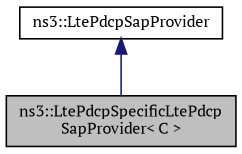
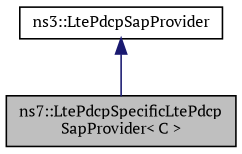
node "ns3::LtePdcpSpecificLtePdcp SapProvider< C >": label "ns3::LtePdcpSpecificLtePdcp SapProvider< C >" -> "ns7::LtePdcpSpecificLtePdcp SapProvider< C >"
